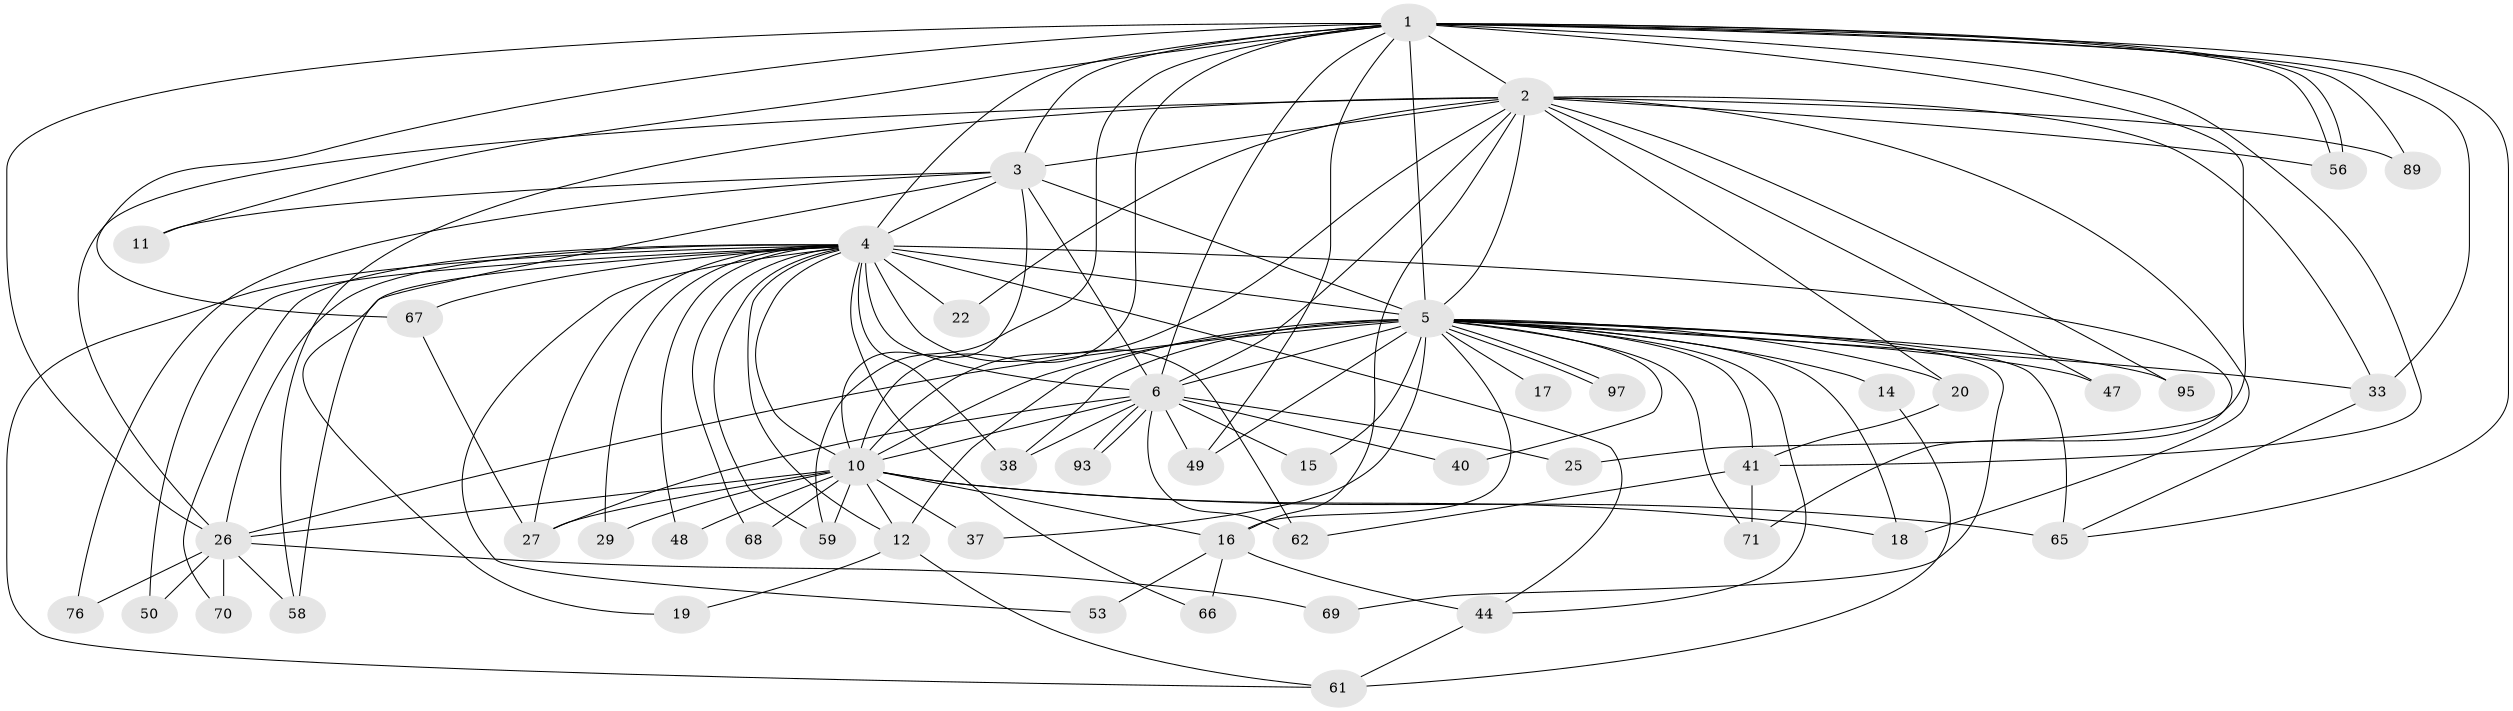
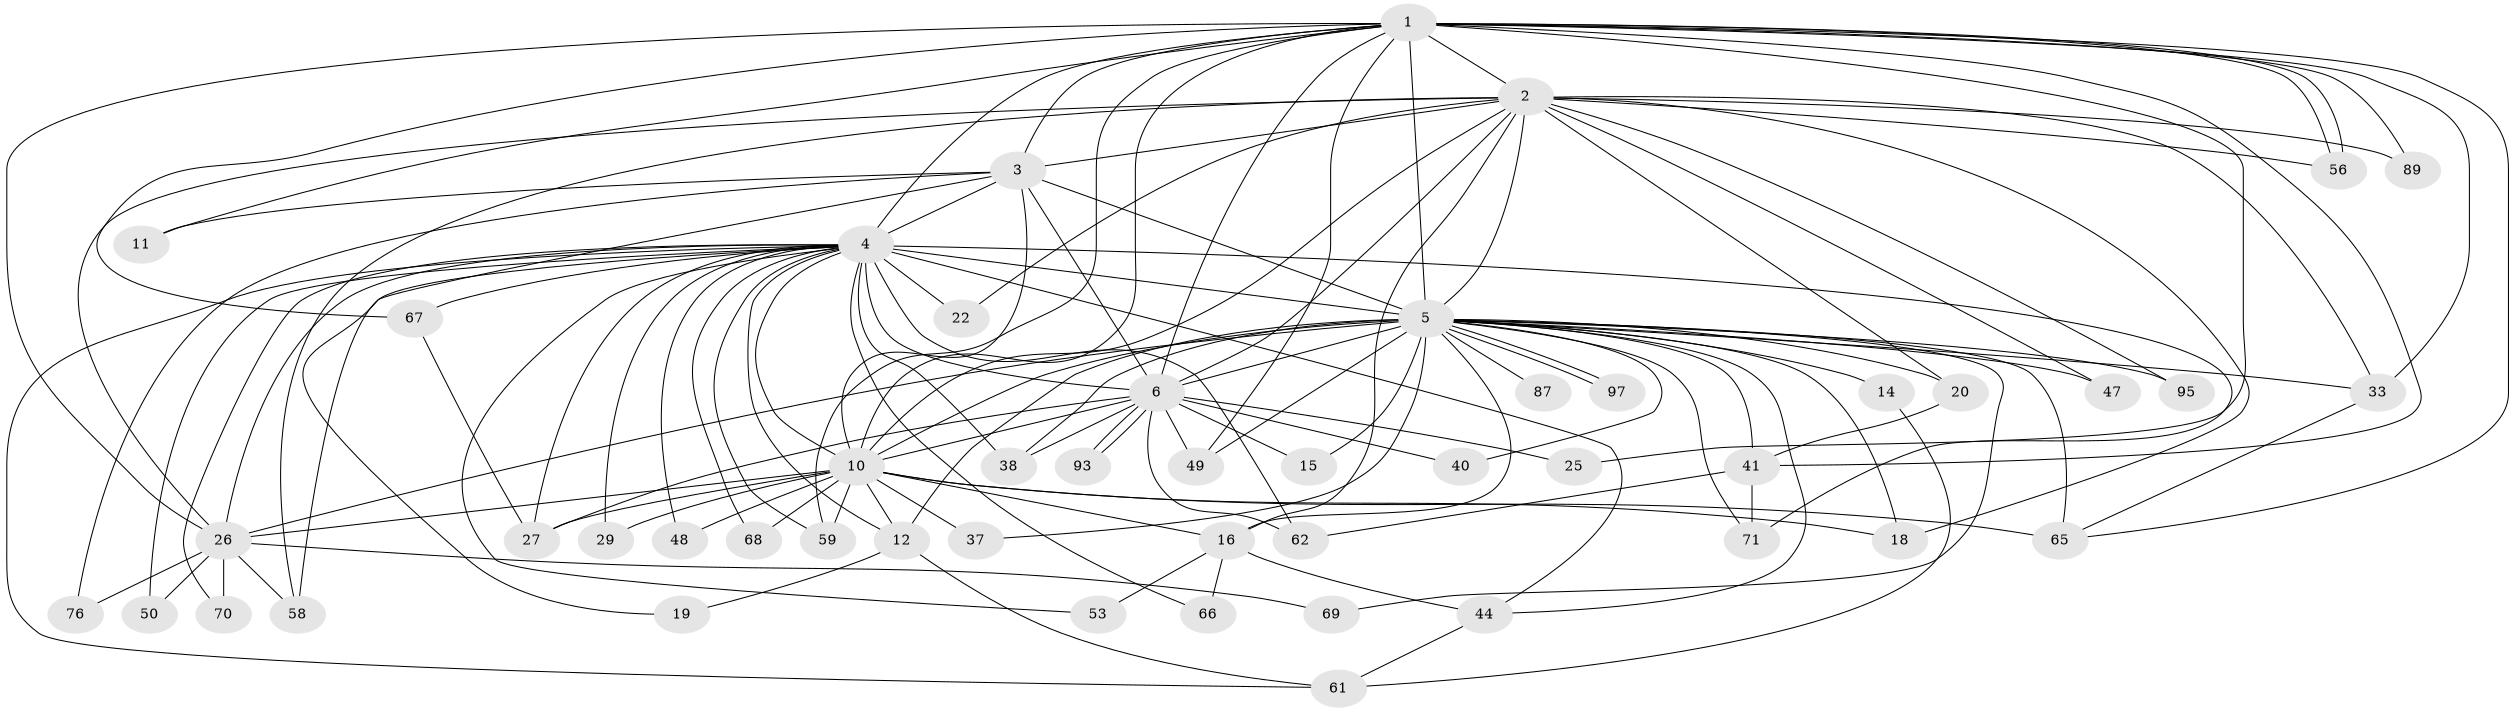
node "17": label "17" -> "87"
